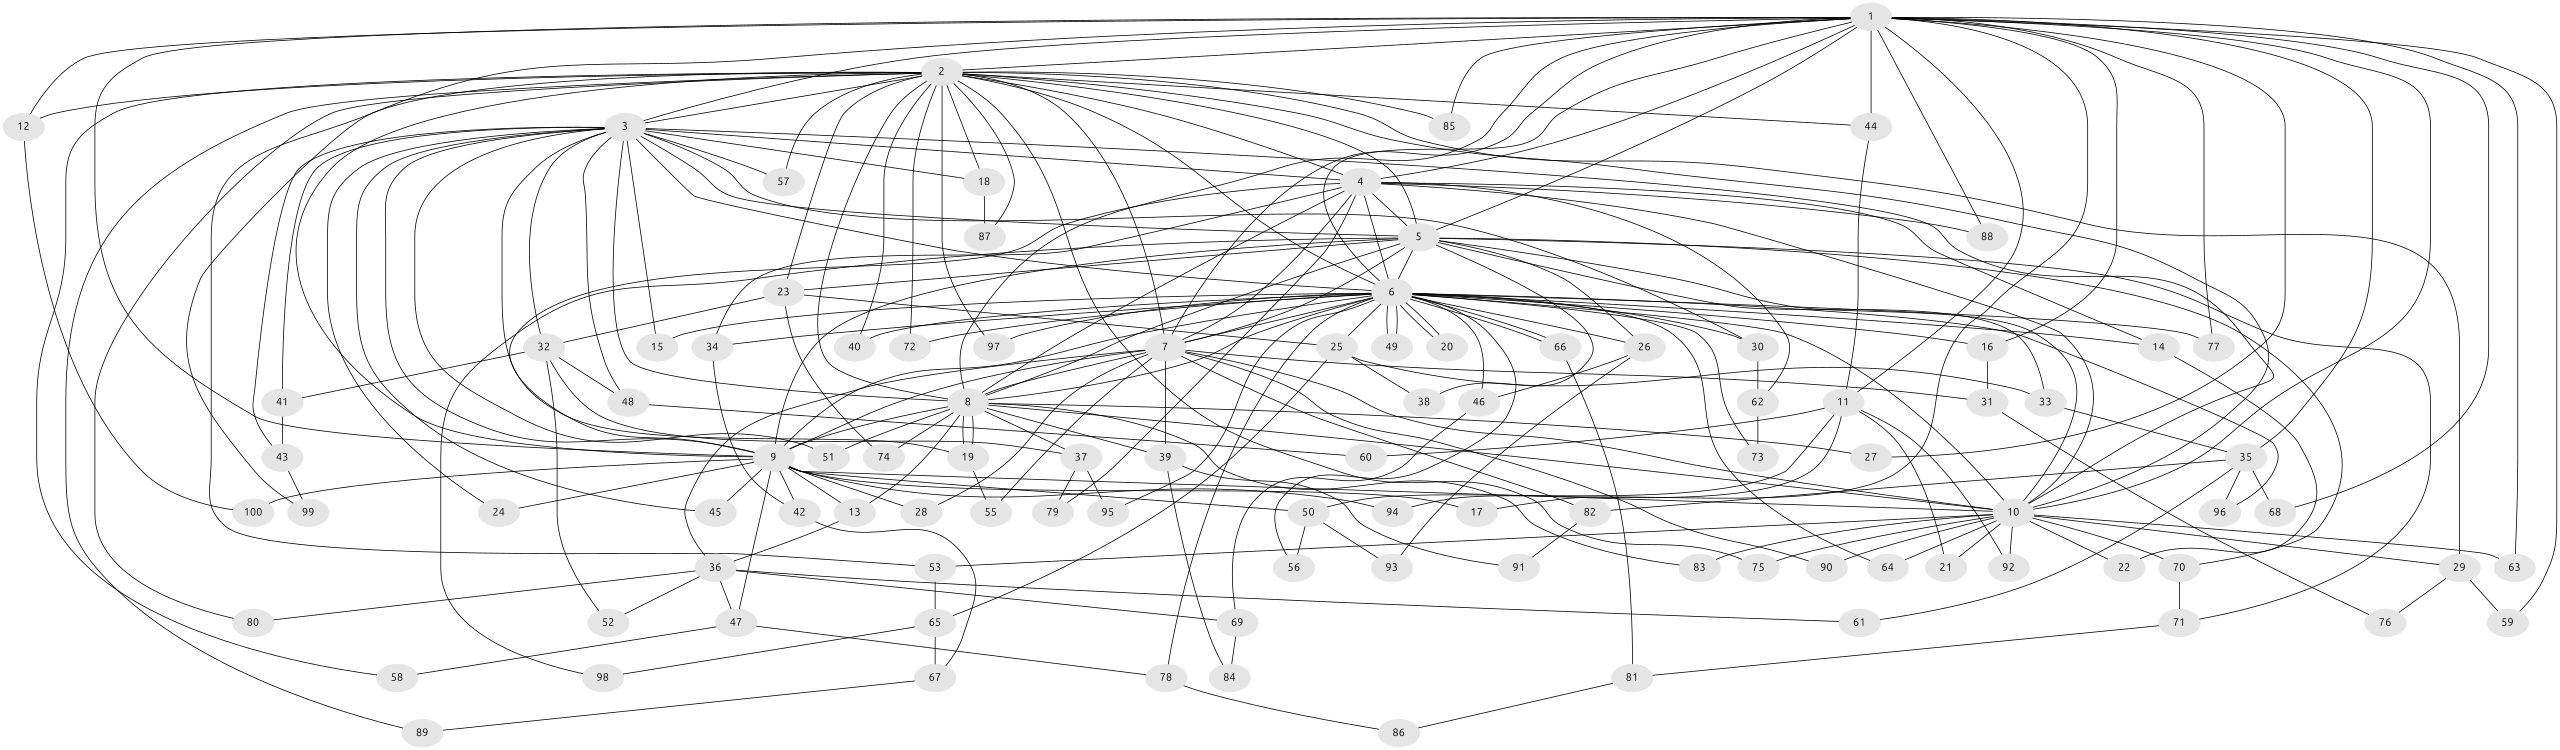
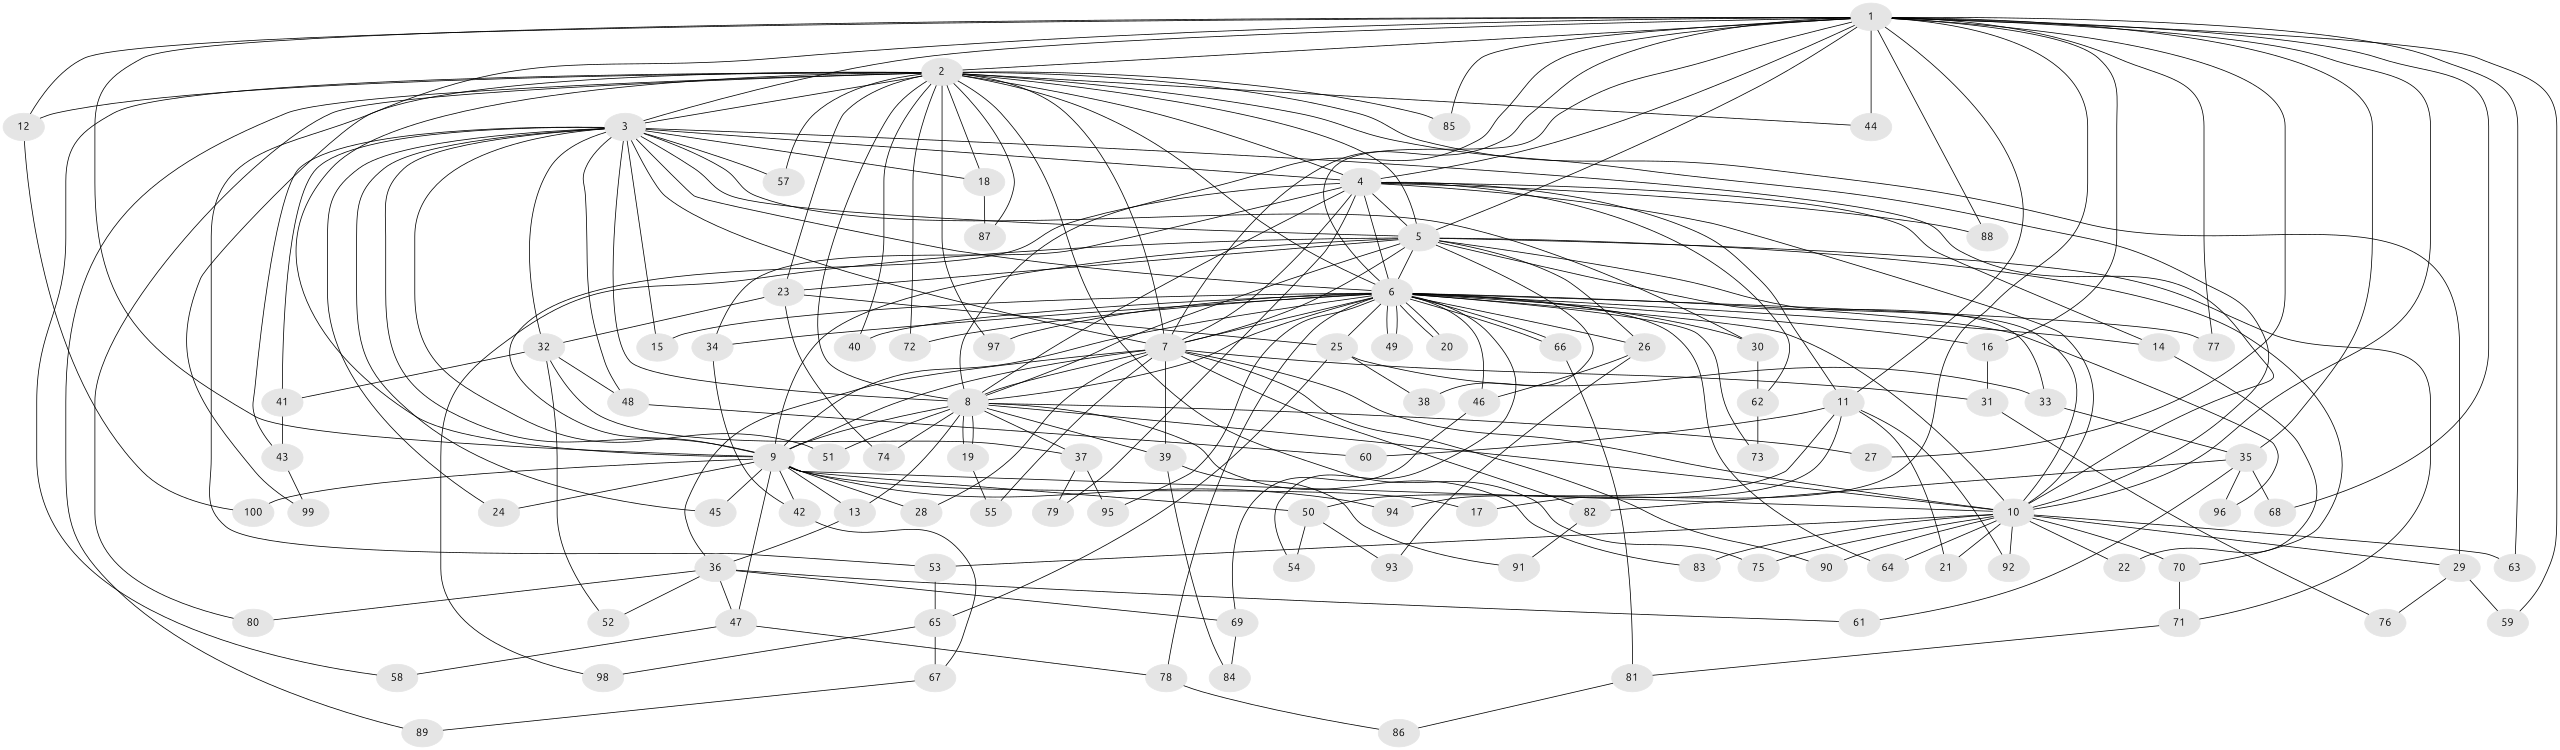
edge "44" -- "11": now "4" -- "11"
edge "3" -- "19": now "3" -- "7"
node "56": label "56" -> "54"
